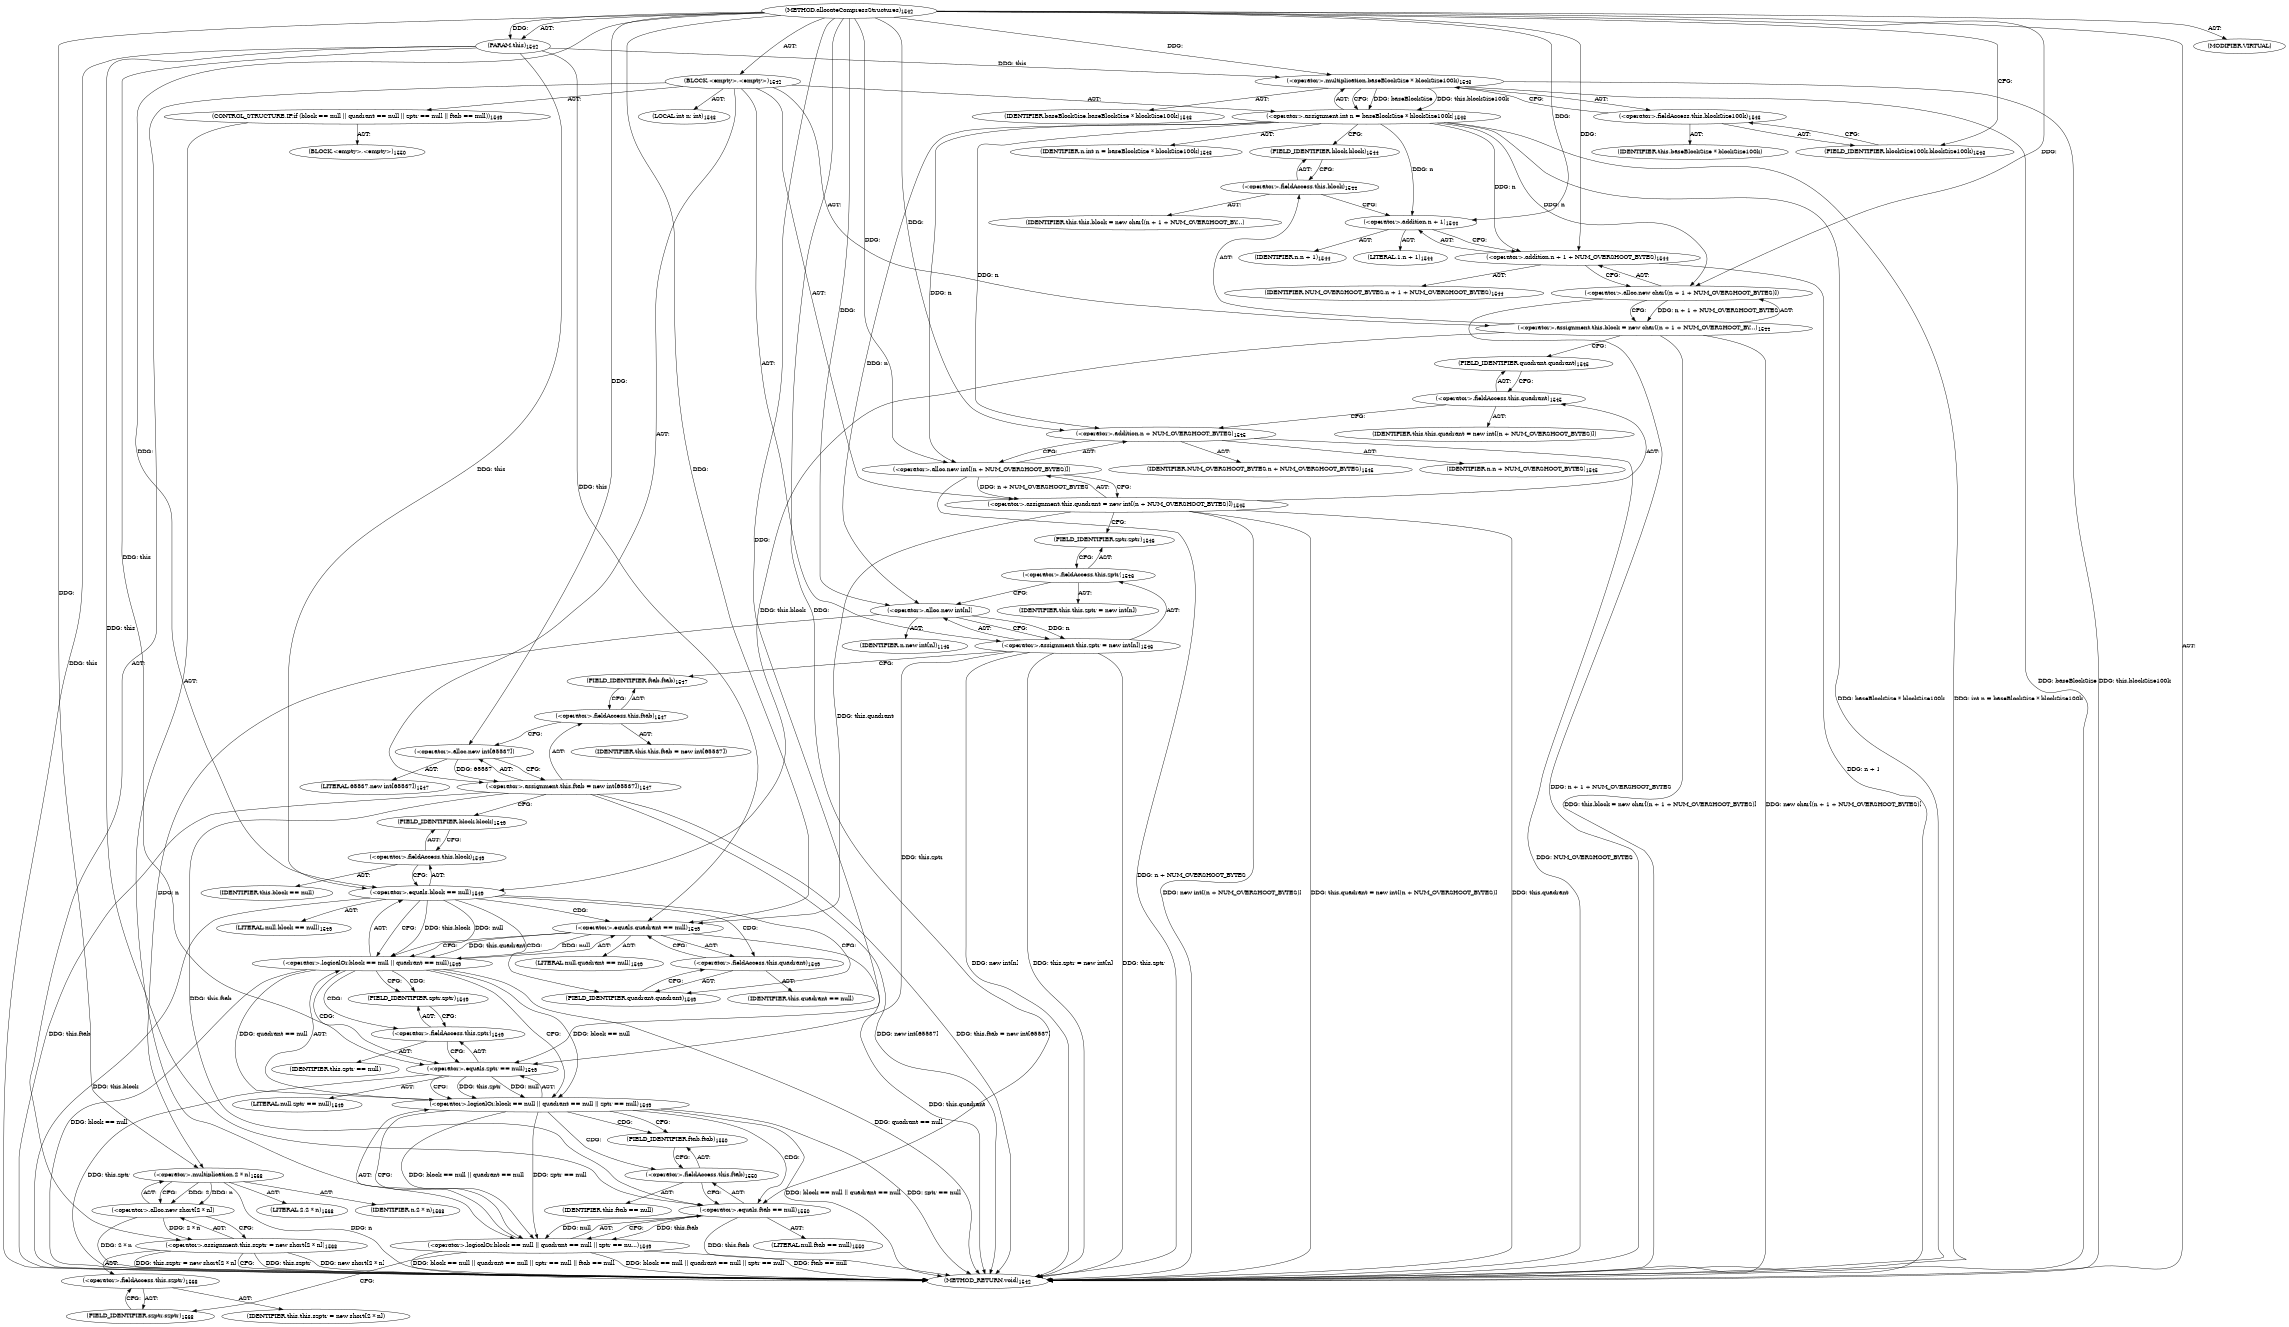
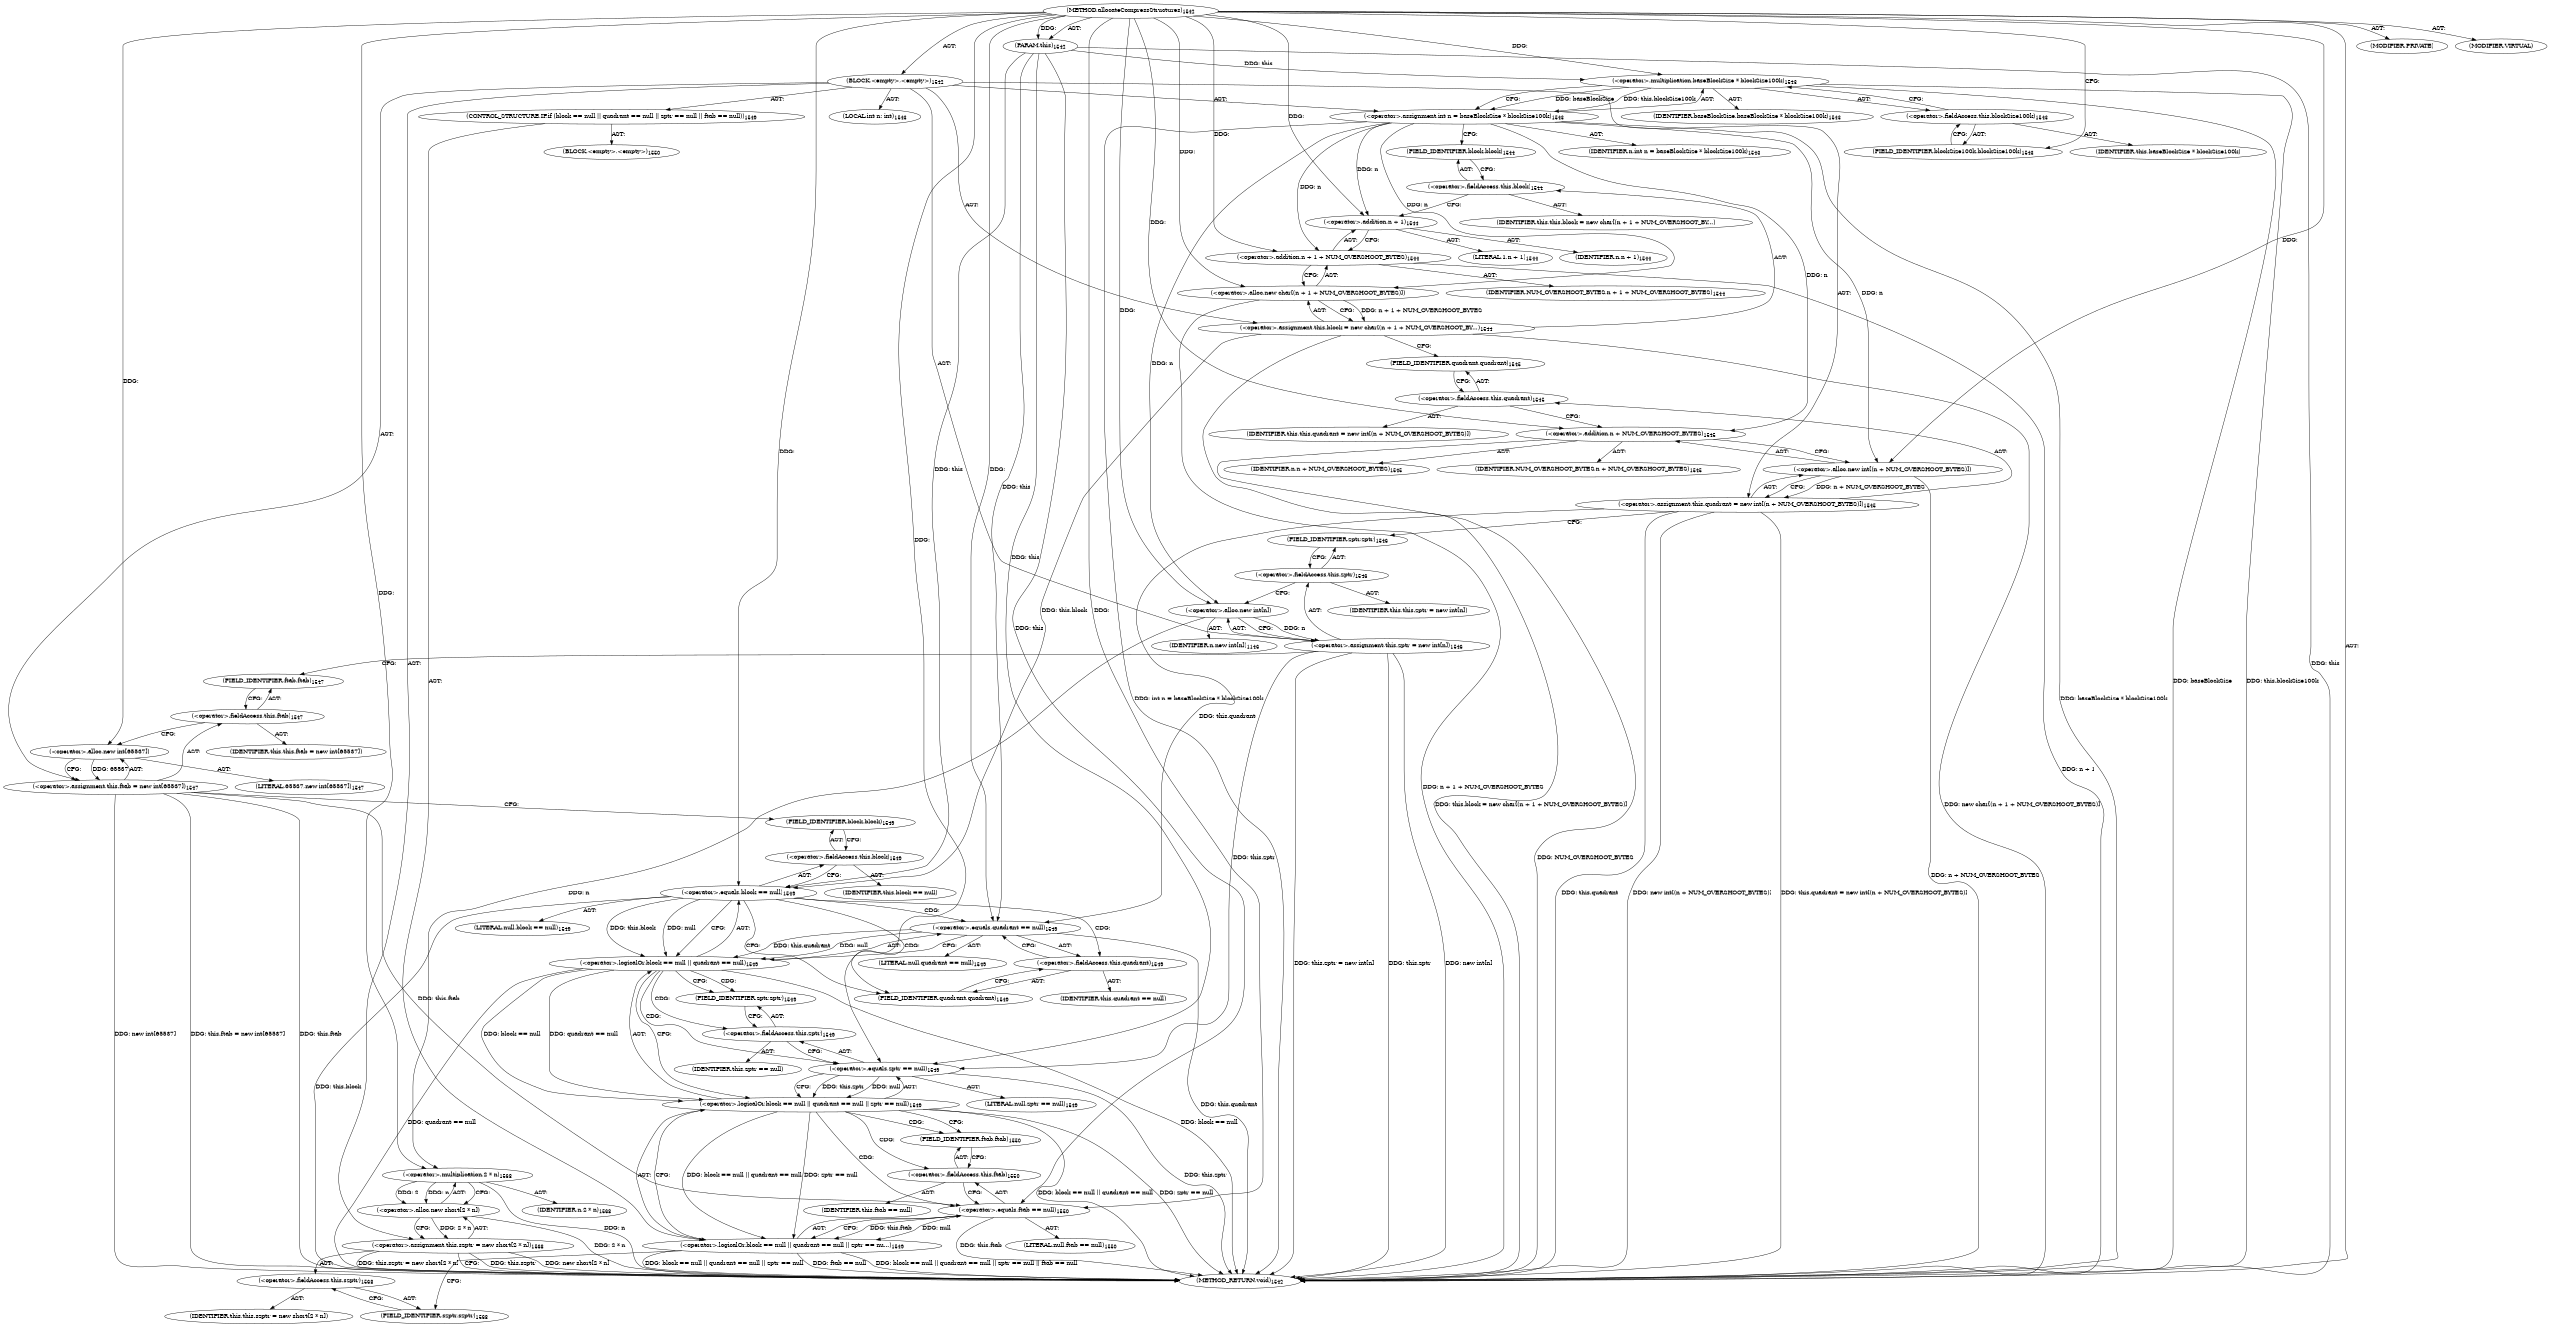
node "(MODIFIER,PRIVATE)": added
node "(LITERAL,2,2 * n)": removed
